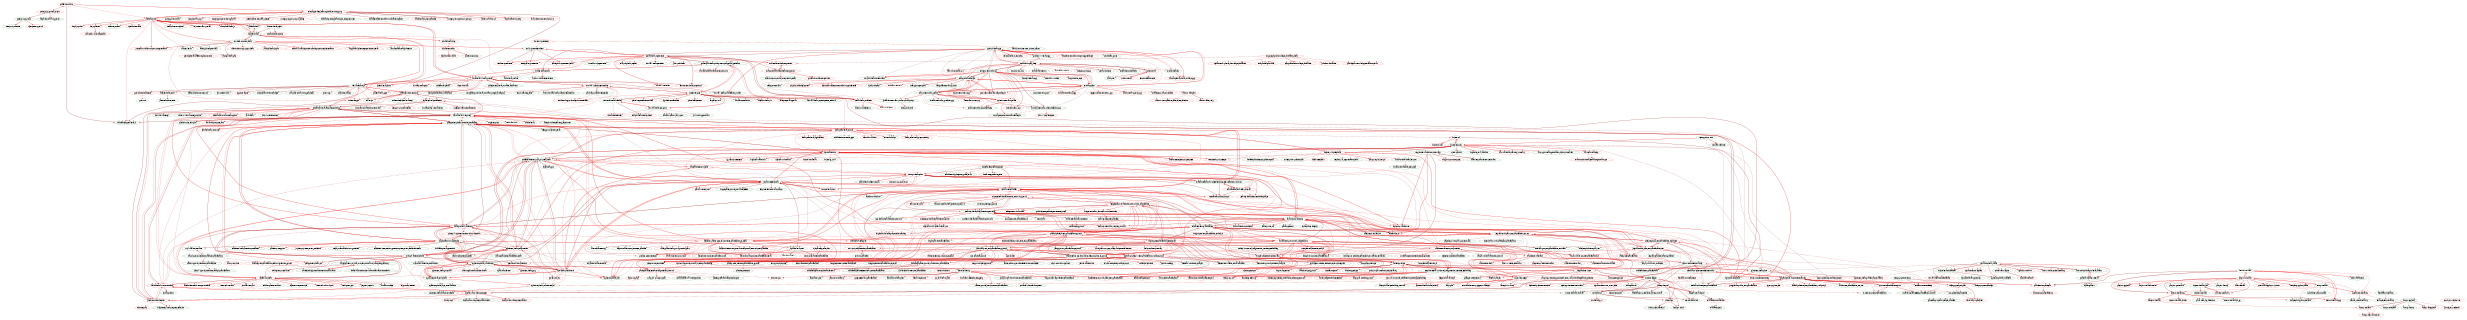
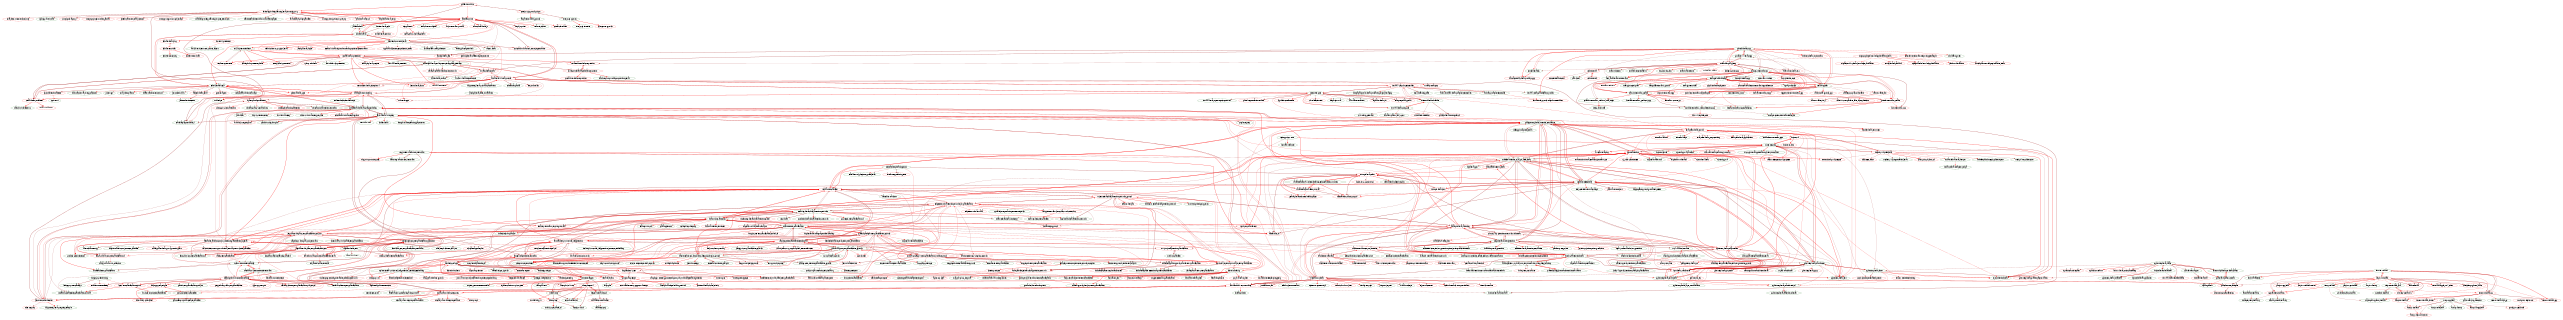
node "Visualizing/keras-radam": label "Visualizing/keras-radam" -> "CyberZHG/keras-radam"
edge "AnubhavGupta3377/Text-Classification-Models-Pytorch" -> "lonePatient/Bert-Multi-Label-Text-Classification": now "AnubhavGupta3377/Text-Classification-Models-Pytorch" -> "jiesutd/LatticeLSTM"
